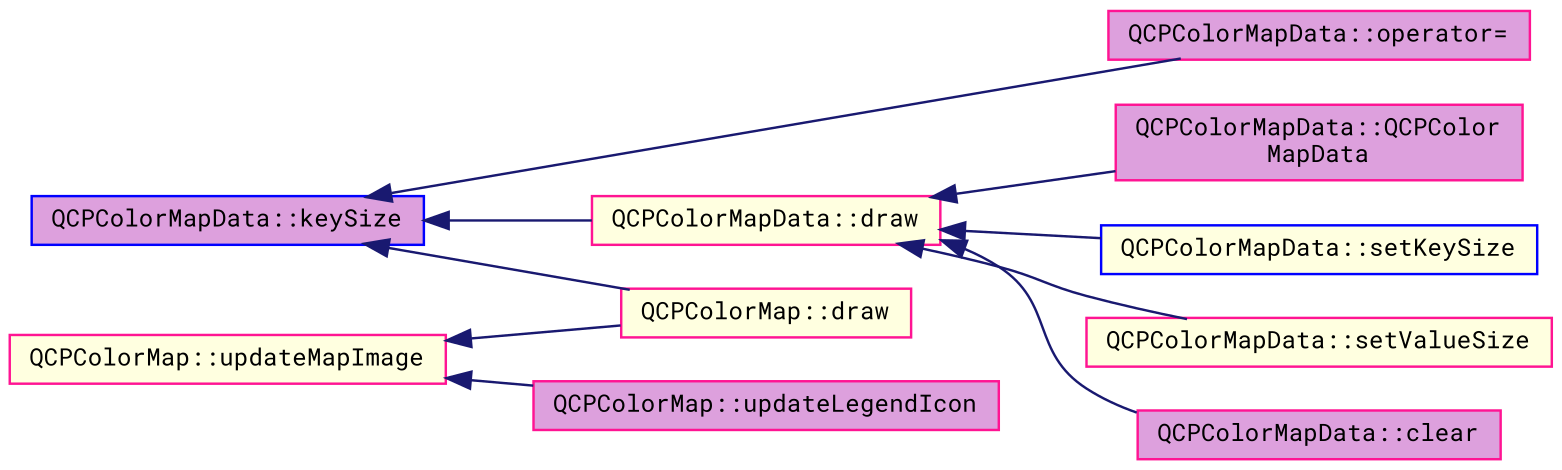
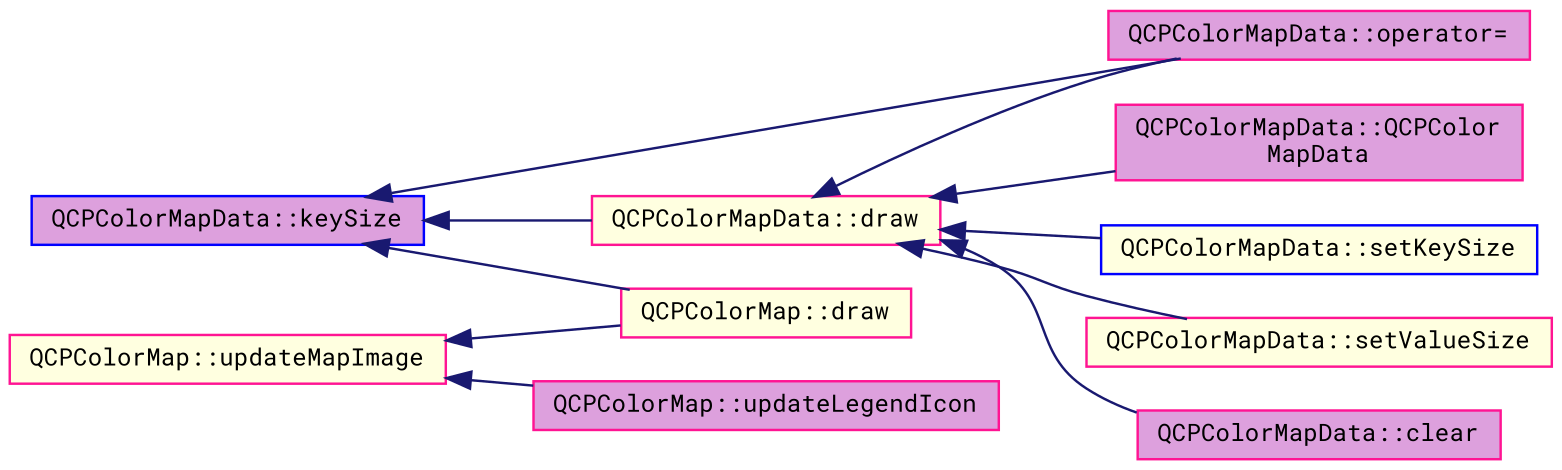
edge "QCPColorMapData::operator=" -> "QCPColorMapData::draw": added
